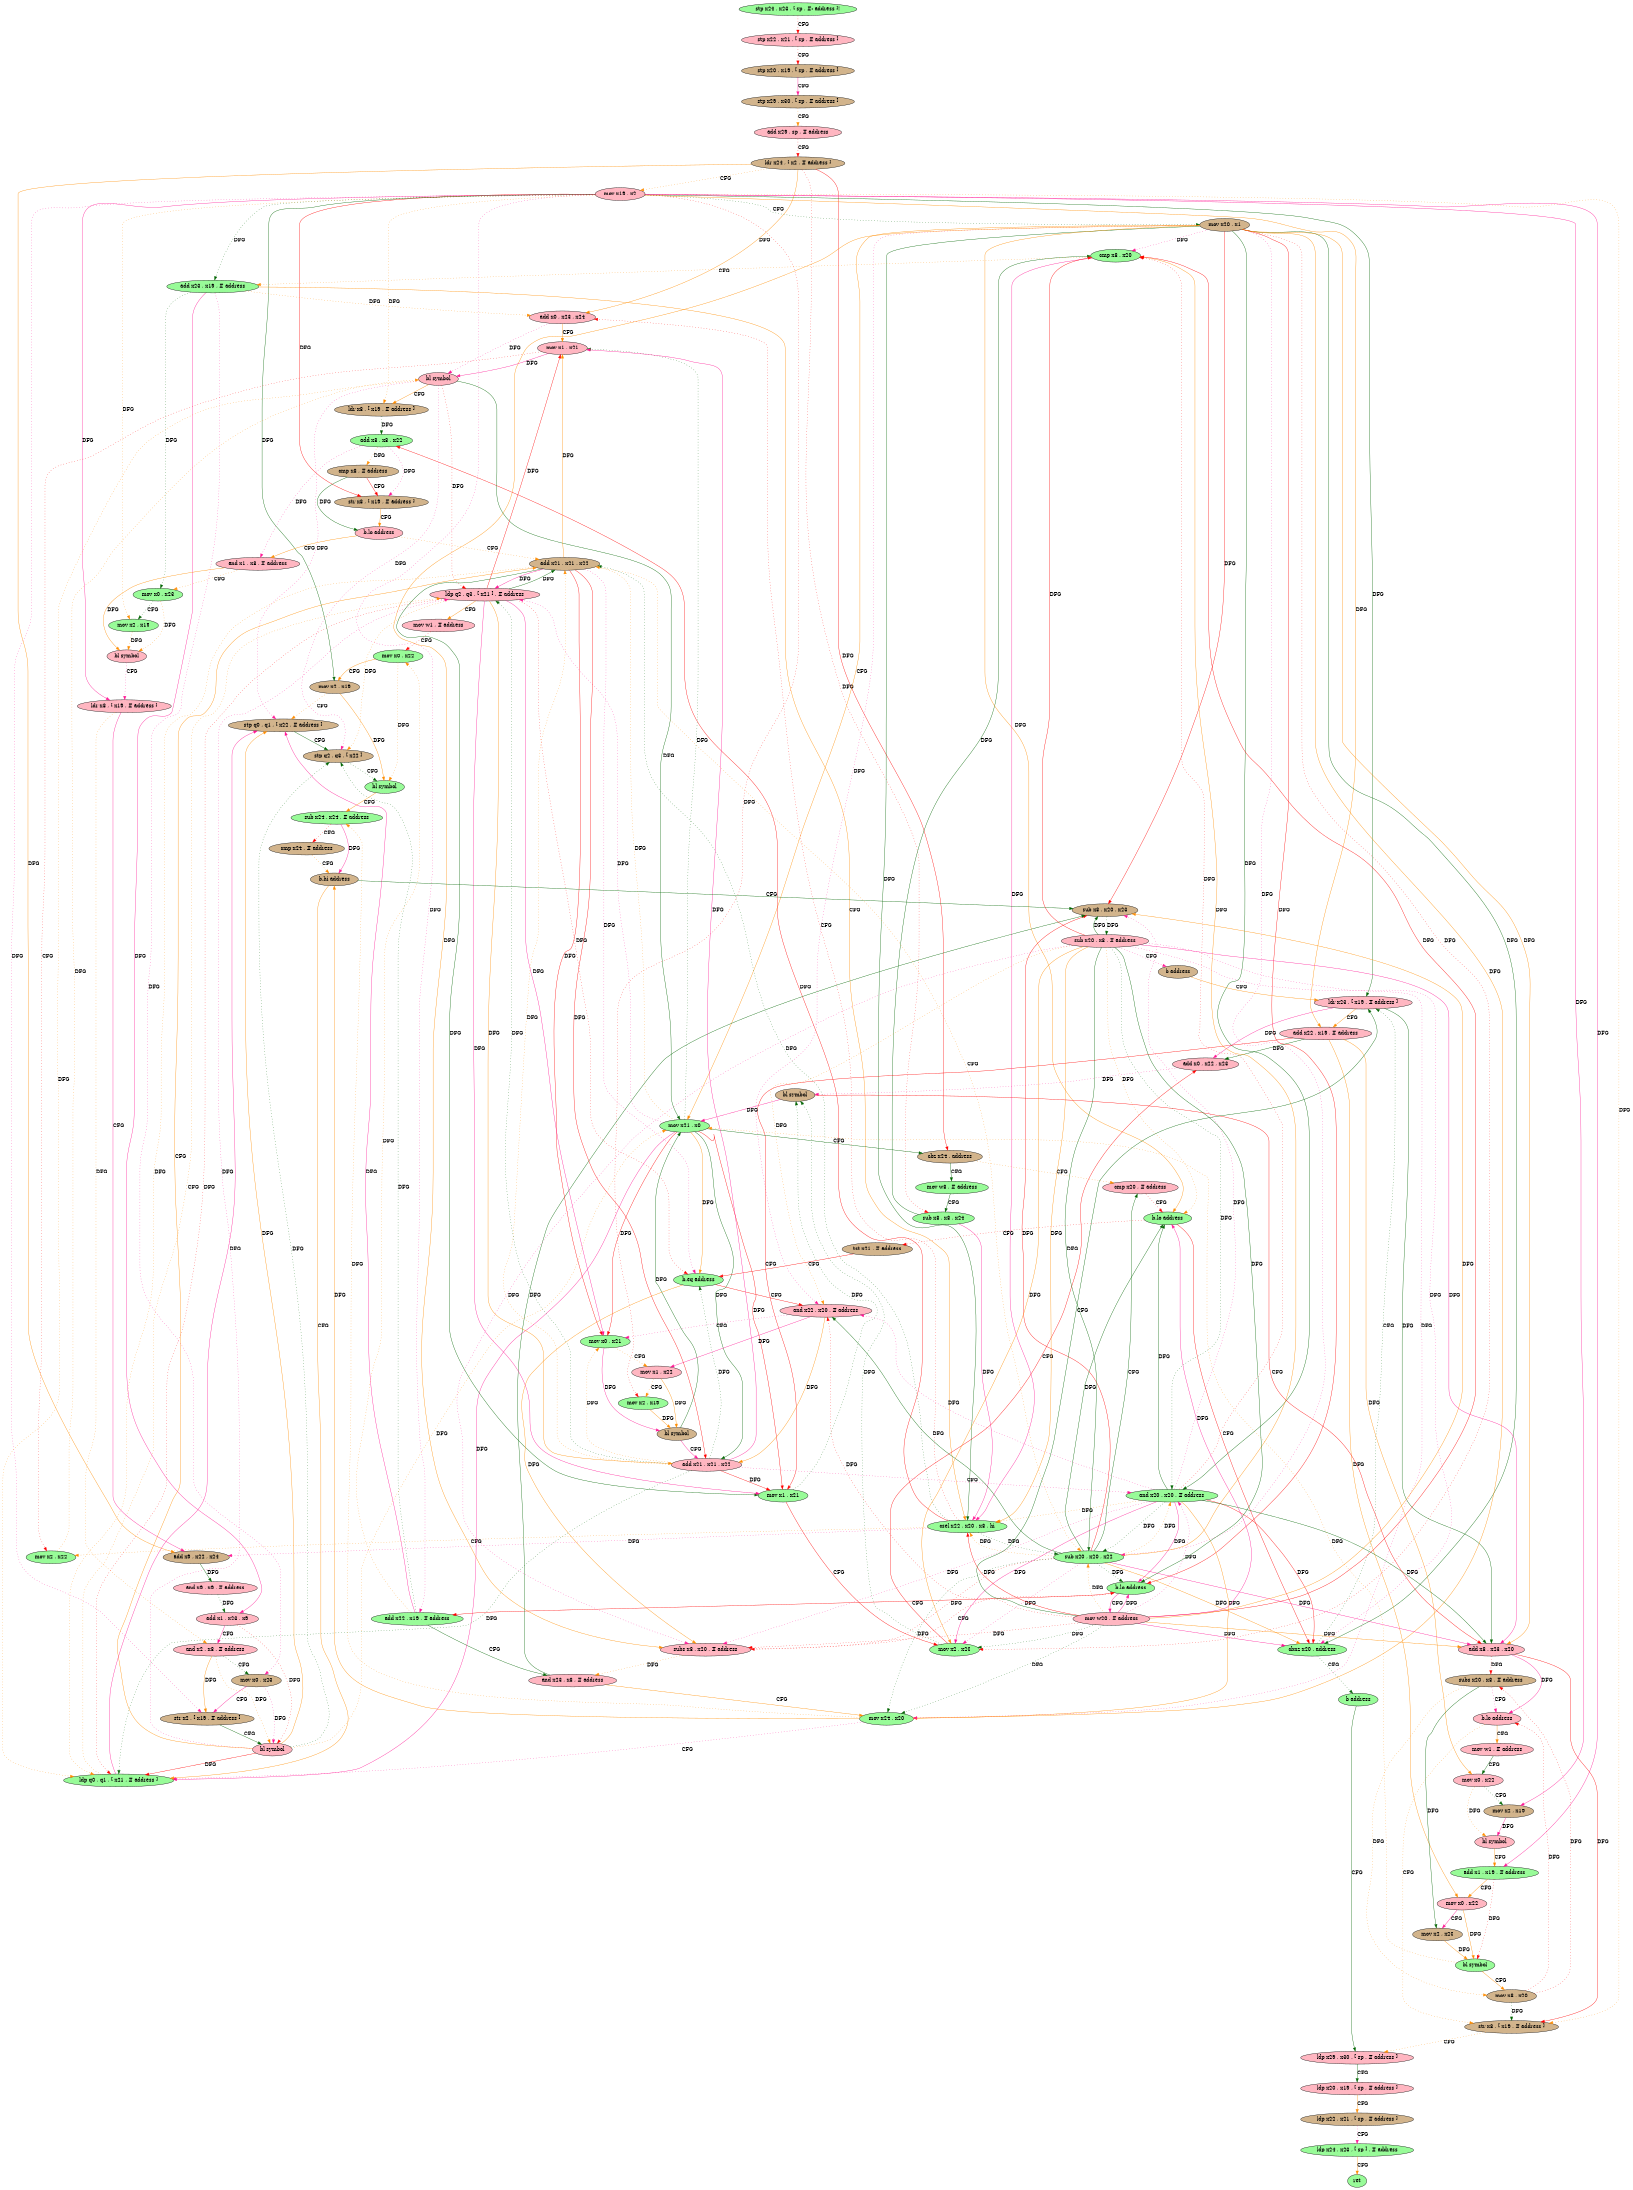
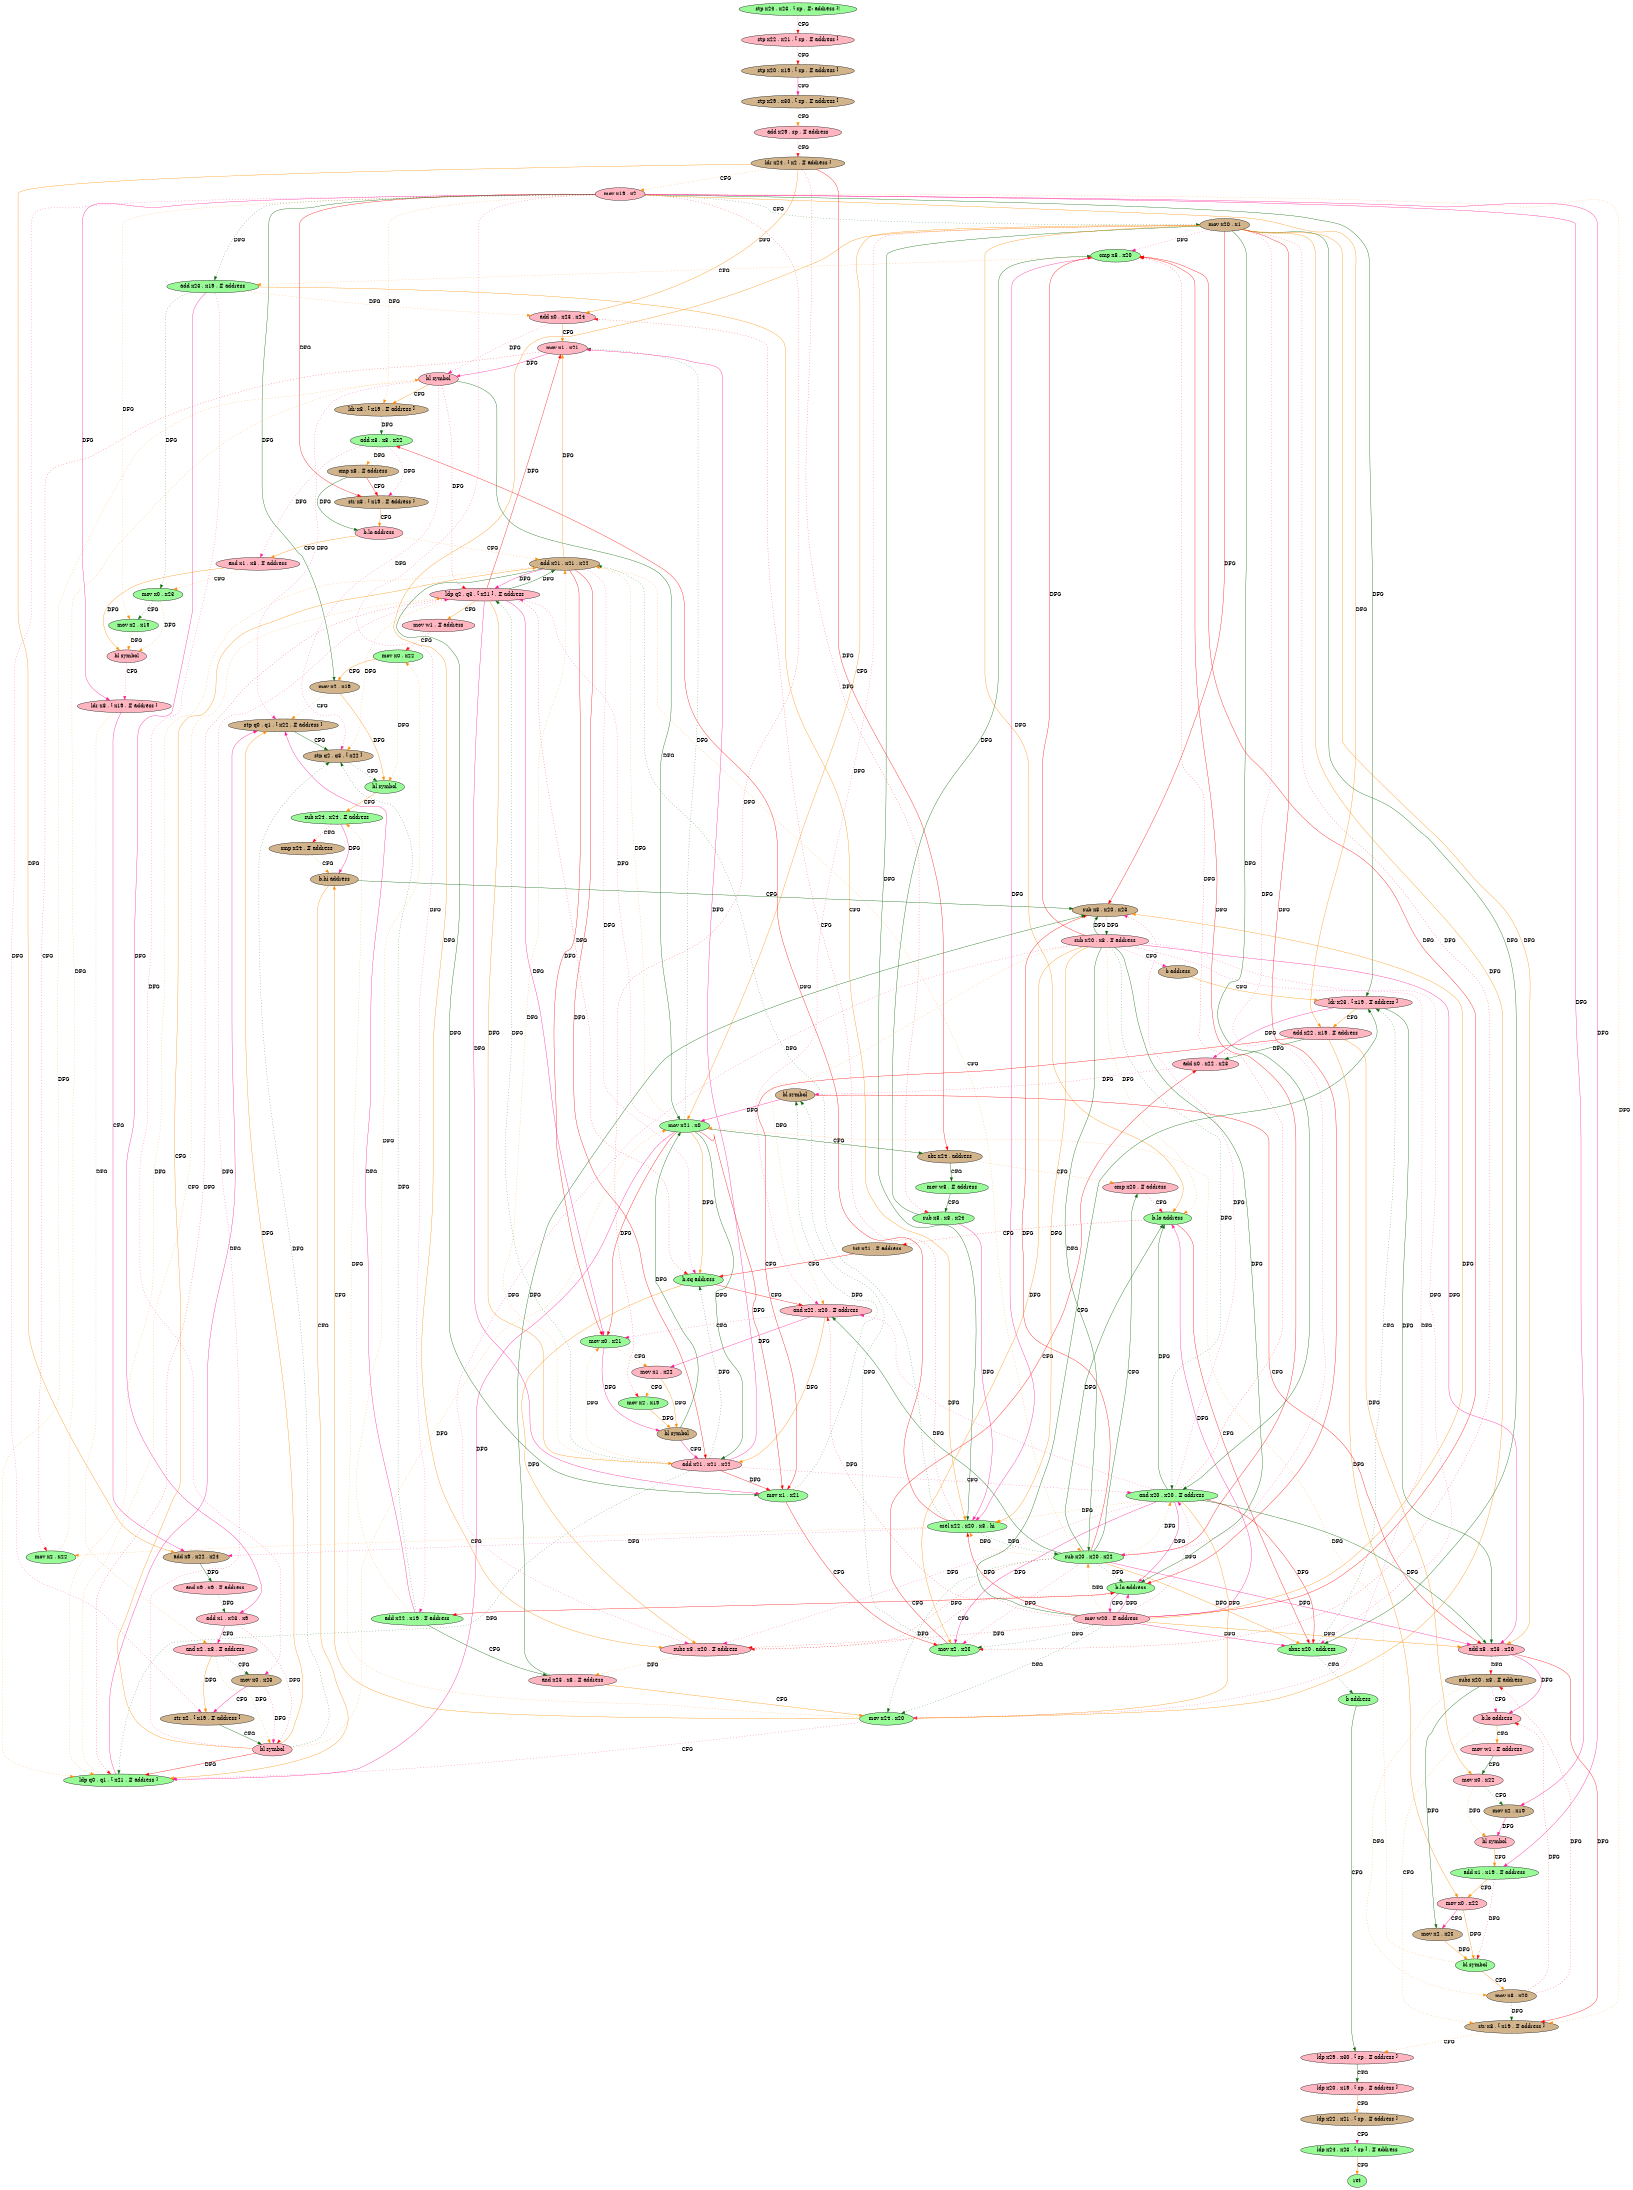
edge "sub x20 , x20 , x22" -> "cmp x8 , x20": color darkorange -> red
edge "mov x24 , x20" -> "b.hi address": label "DFG" -> "CFG"
edge "and x20 , x20 , # address" -> "sub x20 , x20 , x22": removed, label "DFG"
